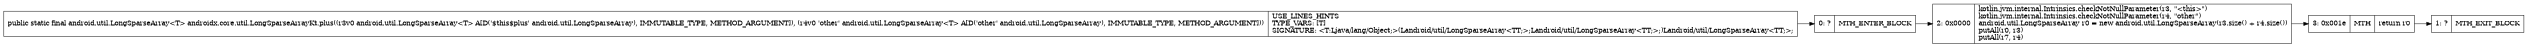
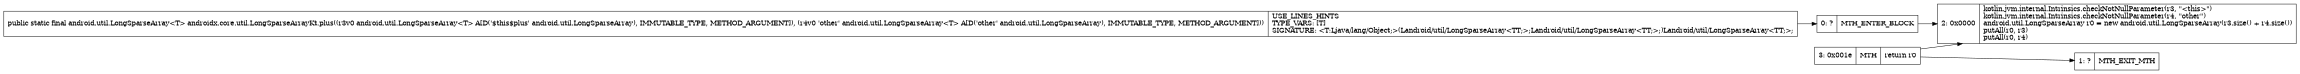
edge "2: 0x0000" -> "3: 0x001e": reversed
node "1: ?": text "MTH_EXIT_BLOCK" -> "MTH_EXIT_MTH"
node "2: 0x0000": text "putAll(r7, r4)" -> "putAll(r0, r4)"
